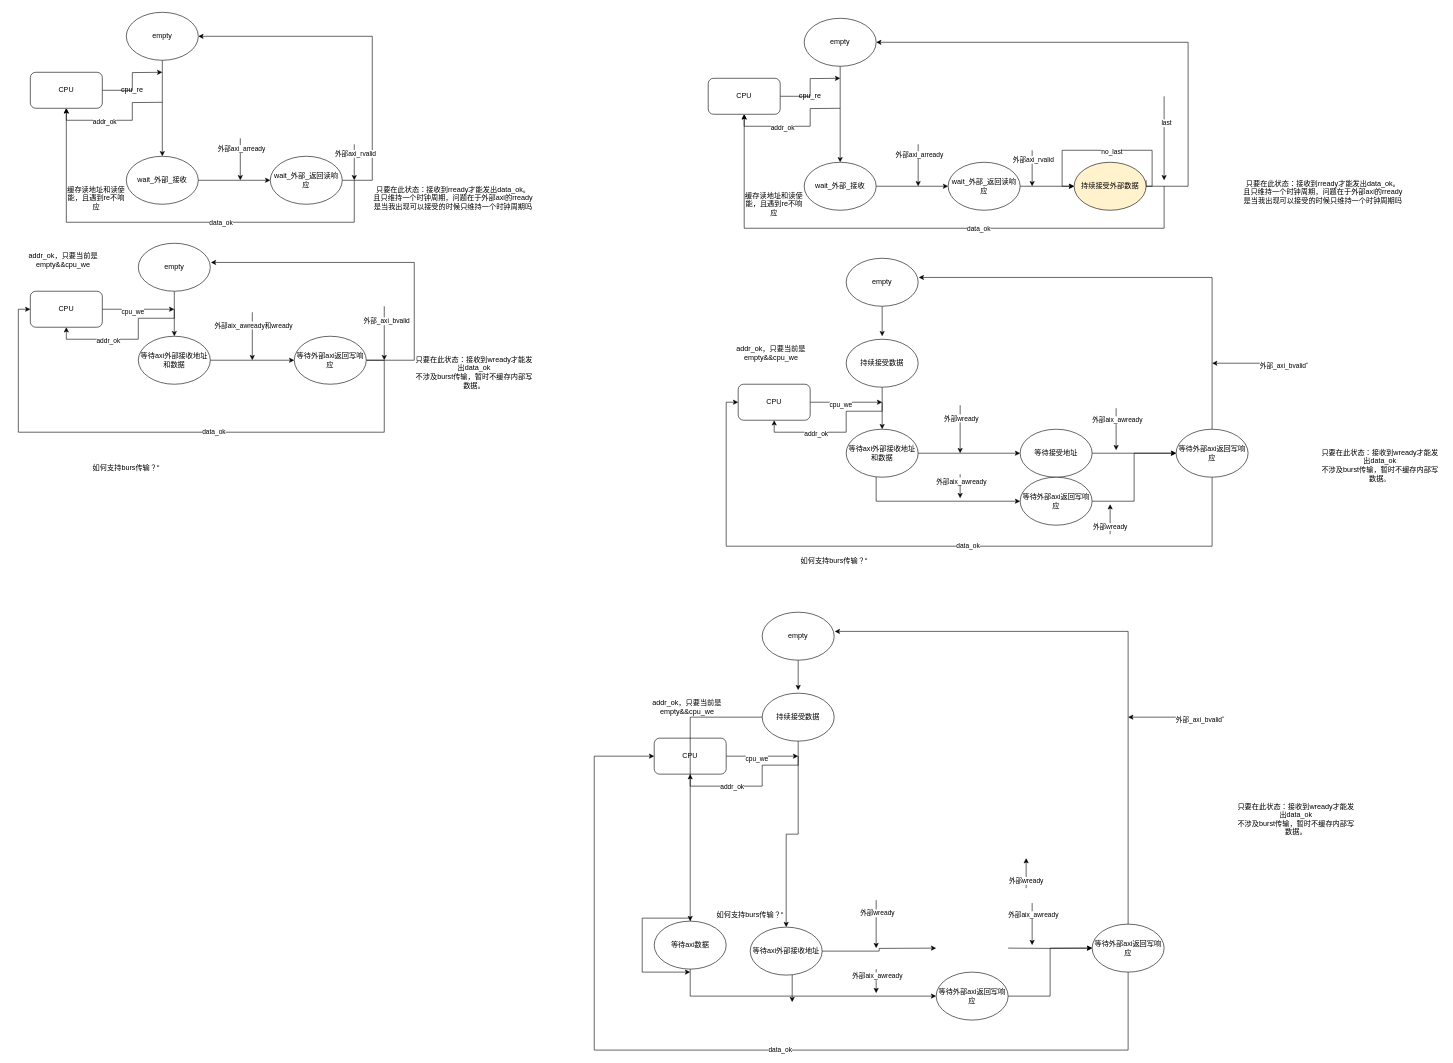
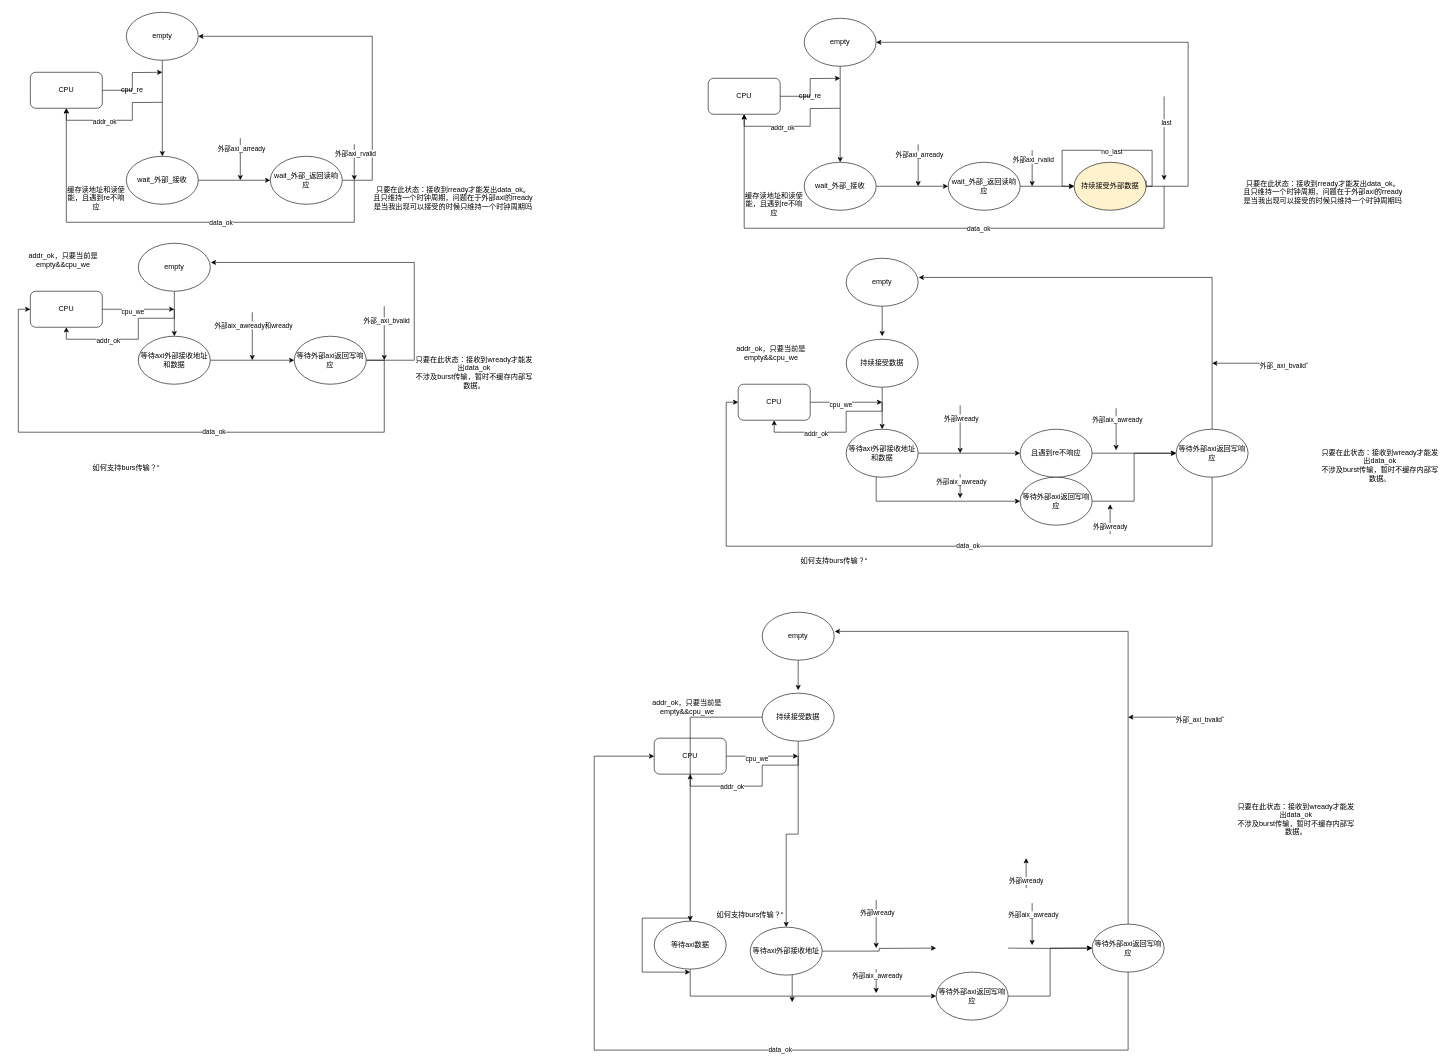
node "等待接受地址": label "等待接受地址" -> "且遇到re不响应"
